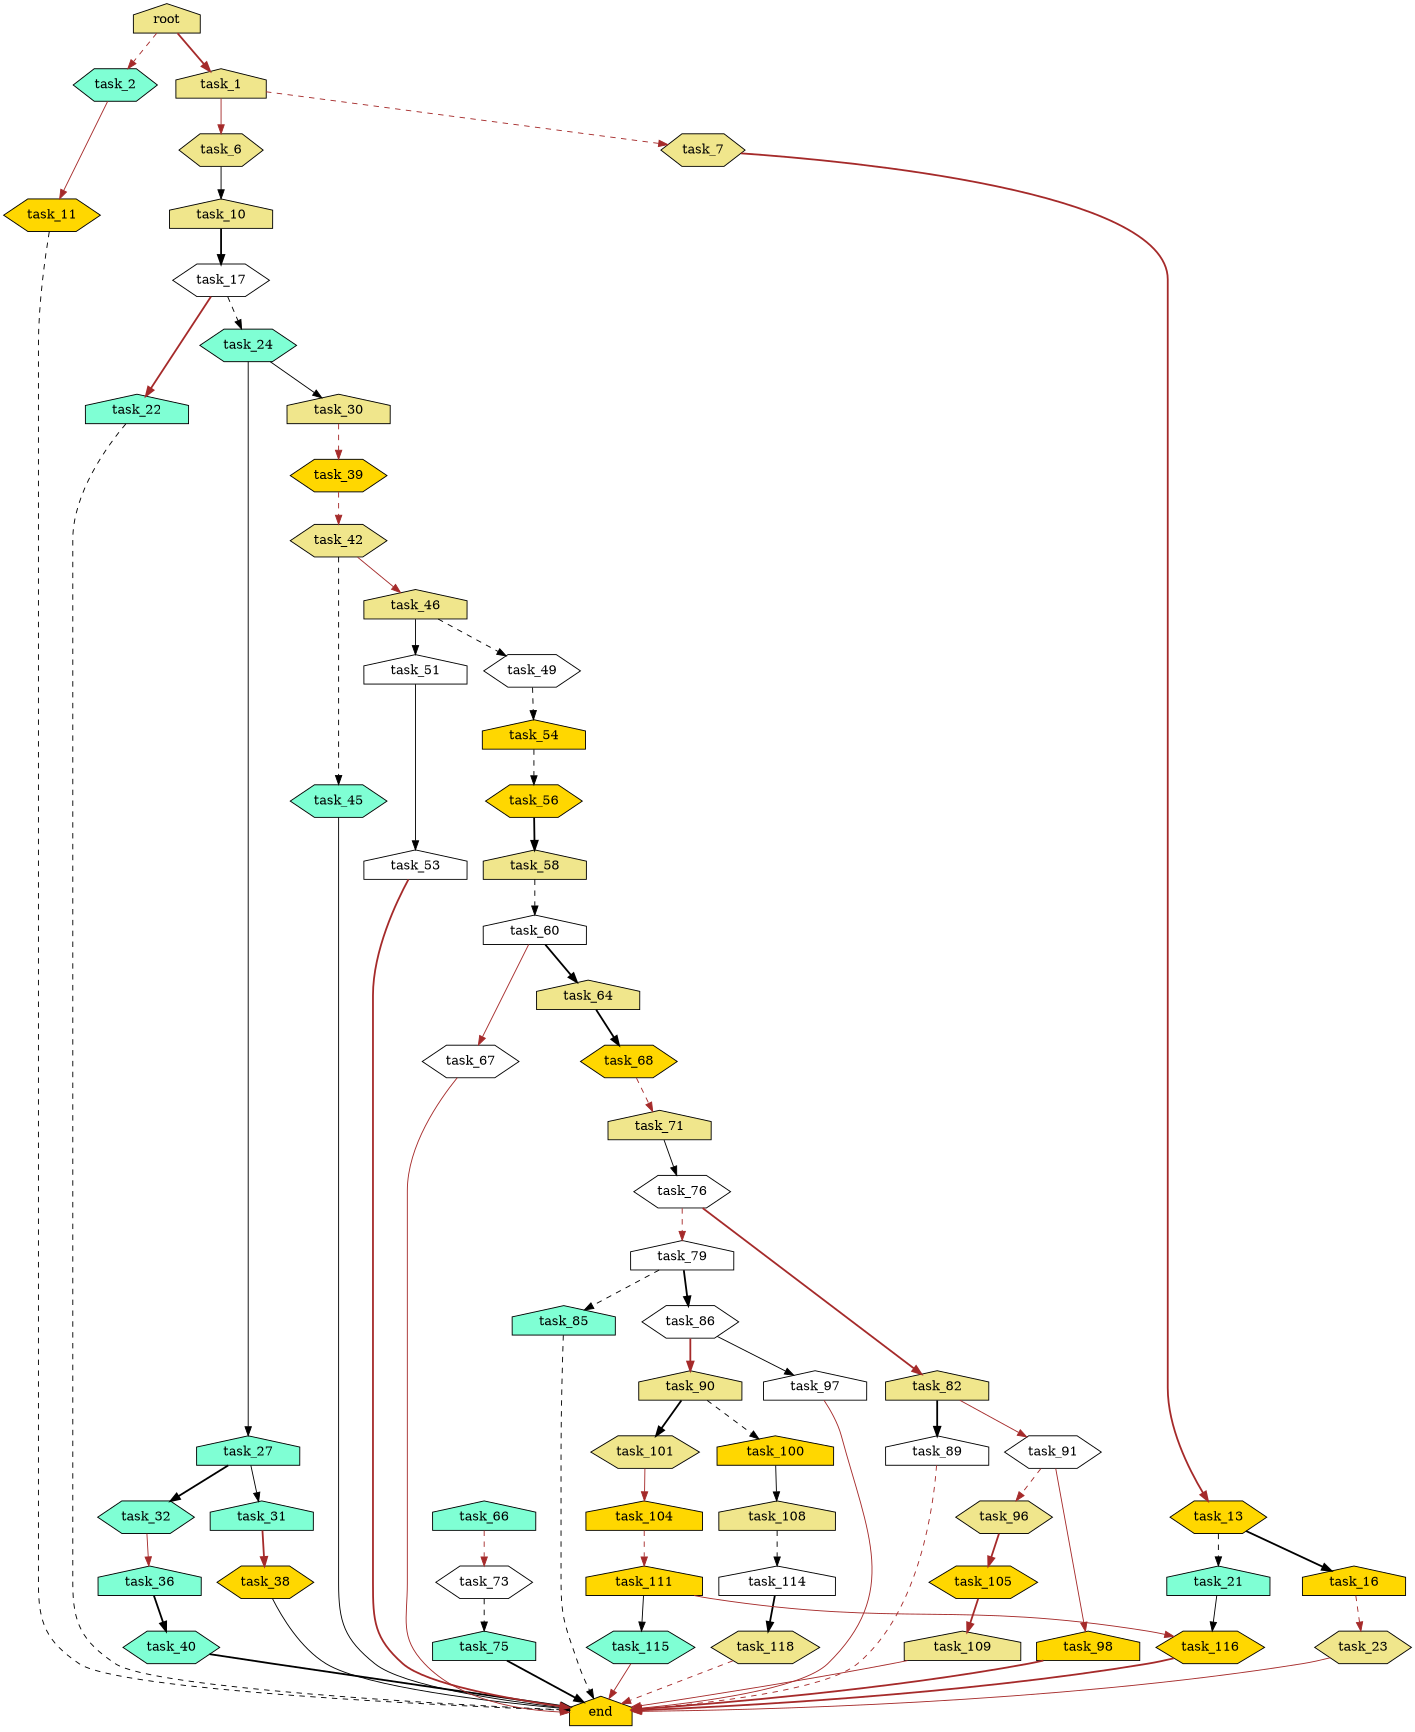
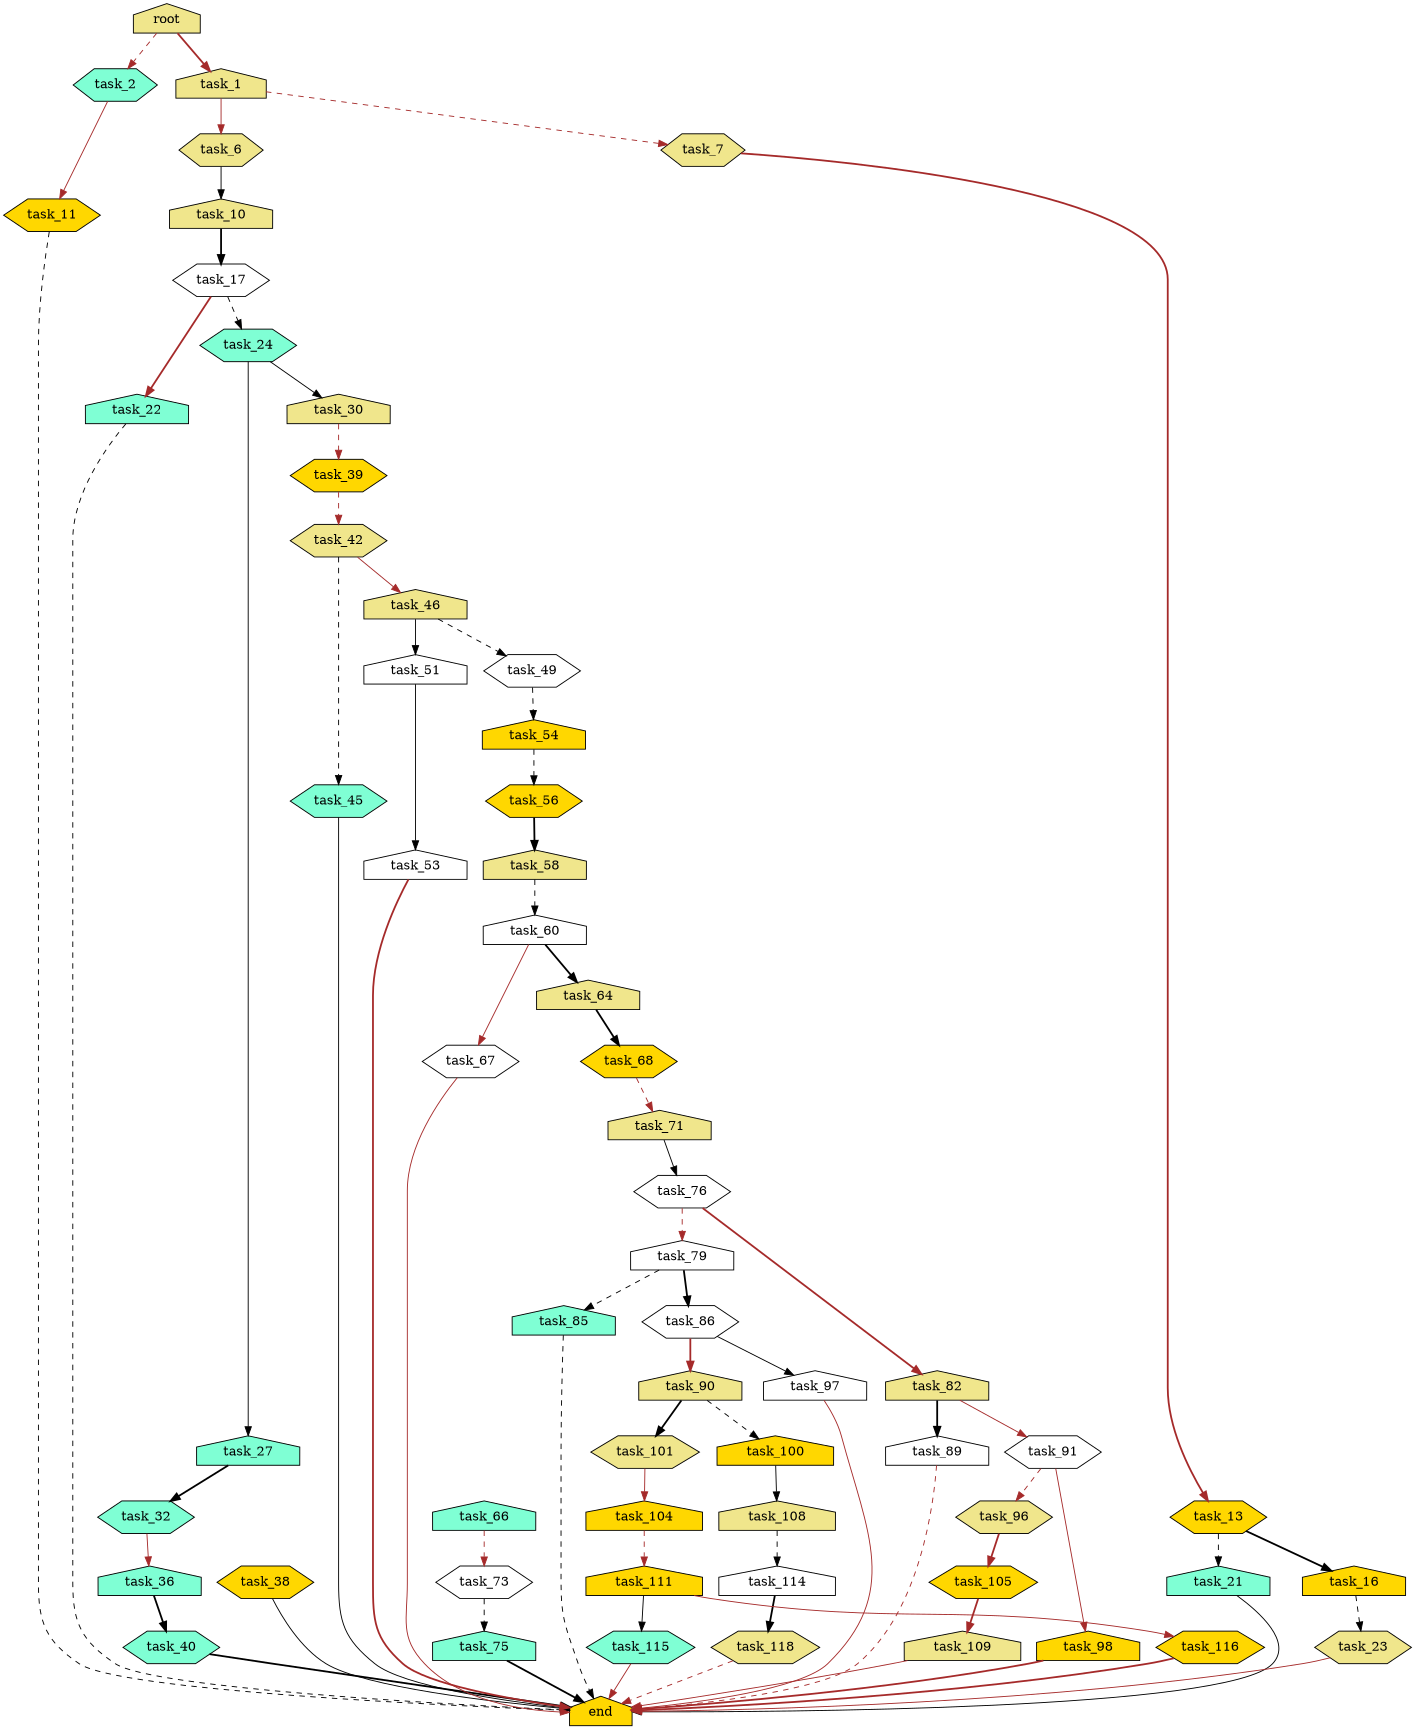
node "task_31": removed
edge "task_21" -> "task_116": now "task_21" -> "end"
edge "task_16" -> "task_23": color brown -> black
